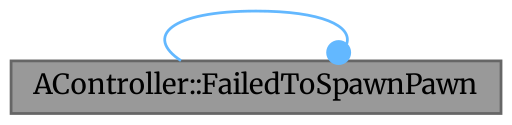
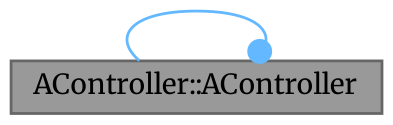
node "AController::FailedToSpawnPawn": label "AController::FailedToSpawnPawn" -> "AController::AController"
